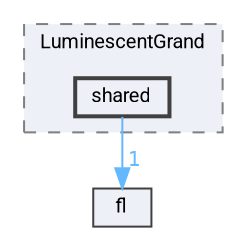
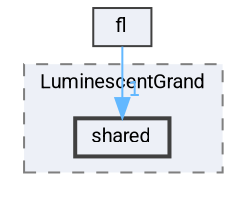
edge "shared" -> "fl": reversed
